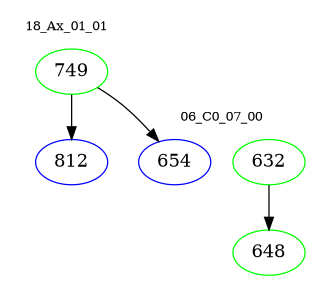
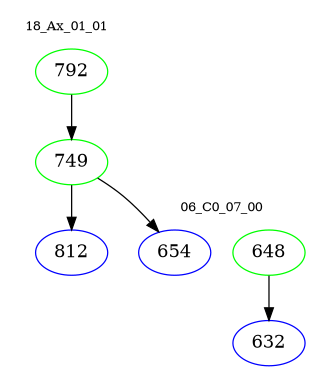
node "792": added
node "632": color green -> blue
edge "632" -> "648": reversed
